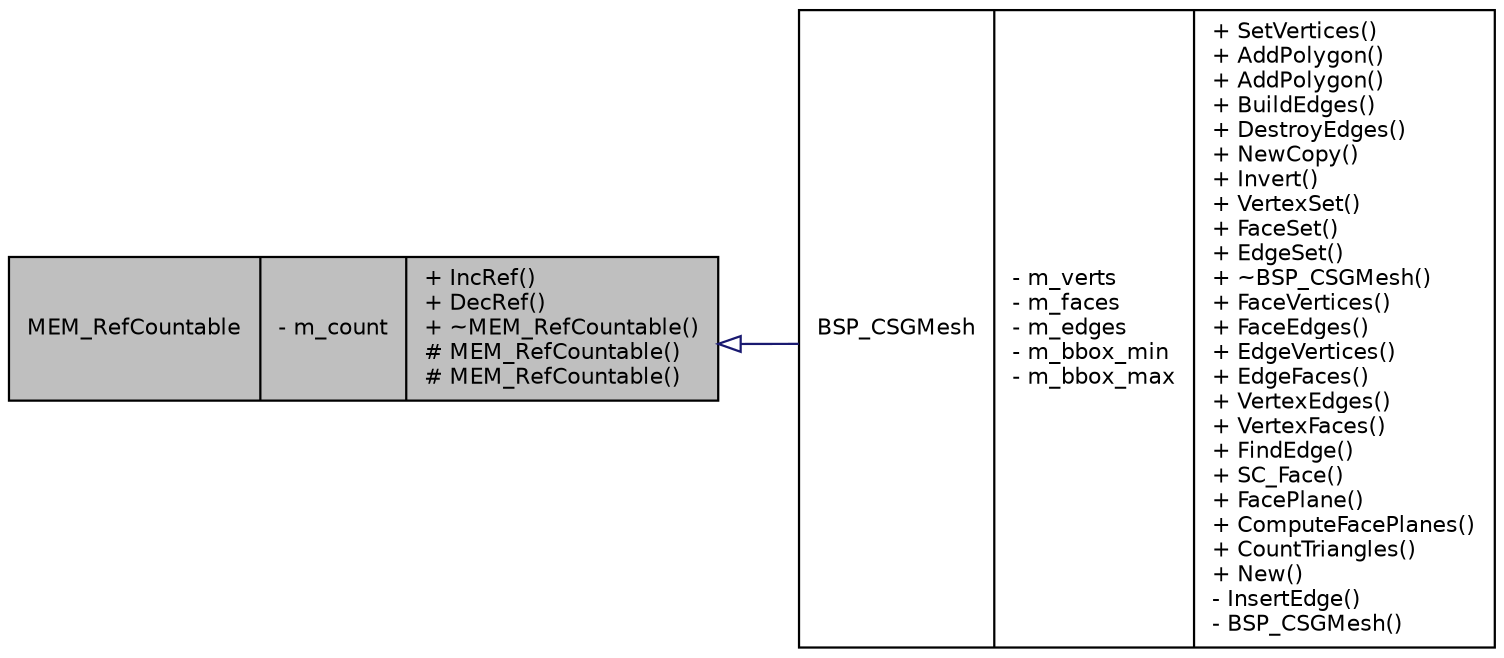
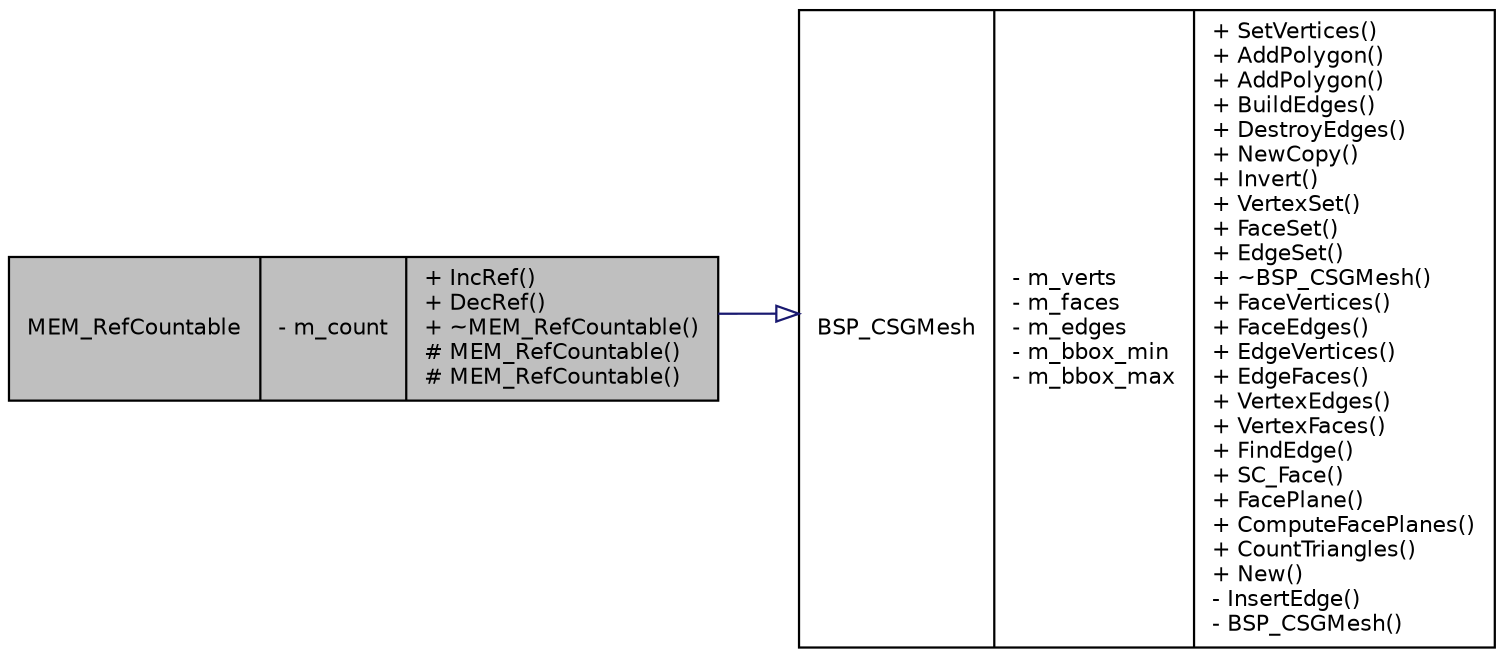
edge "BSP_CSGMesh" -> "MEM_RefCountable": reversed
